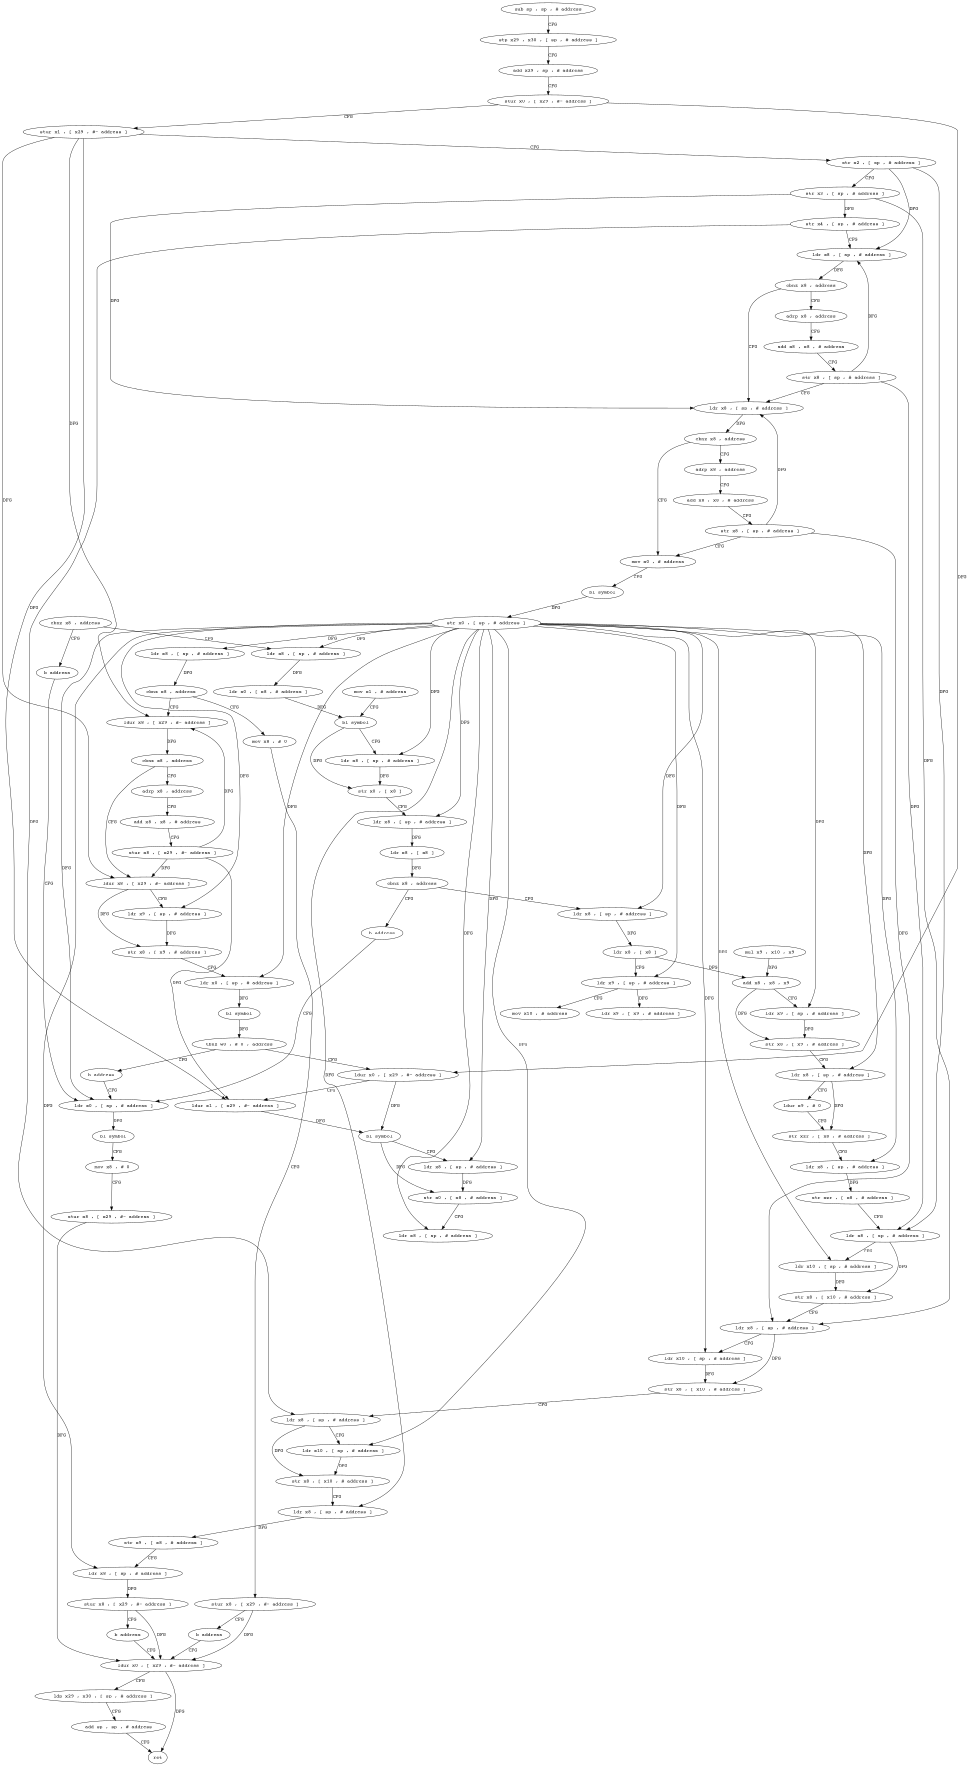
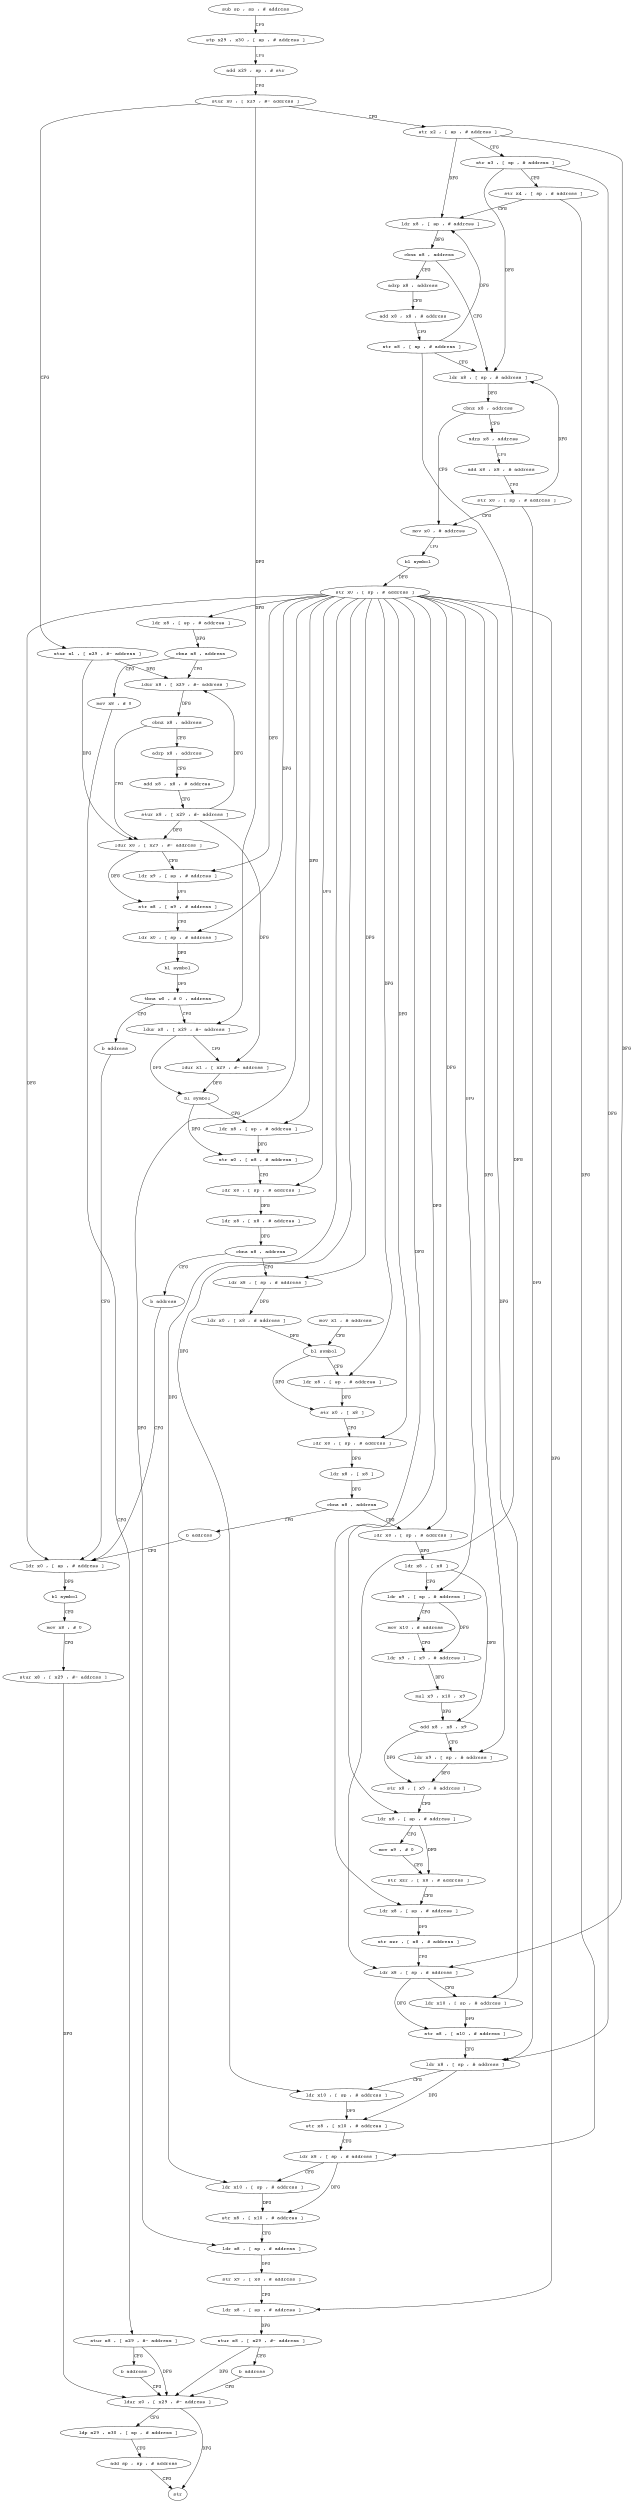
node "add x29 , sp , # address": label "add x29 , sp , # address" -> "add x29 , sp , # str"
edge "stur x1 , [ x29 , #- address ]" -> "str x2 , [ sp , # address ]": now "stur x0 , [ x29 , #- address ]" -> "str x2 , [ sp , # address ]"
edge "str x3 , [ sp , # address ]" -> "str x4 , [ sp , # address ]": label "DFG" -> "CFG"
edge "stur x1 , [ x29 , #- address ]" -> "ldur x1 , [ x29 , #- address ]": removed, label "DFG"
node "ldur x9 , # 0": label "ldur x9 , # 0" -> "mov x9 , # 0"
node "ldr x8 , [ x8 , # address ]": added
edge "mov x10 , # address" -> "ldr x9 , [ x9 , # address ]": added, label "CFG"
edge "ldr x9 , [ x9 , # address ]" -> "mul x9 , x10 , x9": added, label "DFG"
node "ret": label "ret" -> "str"
